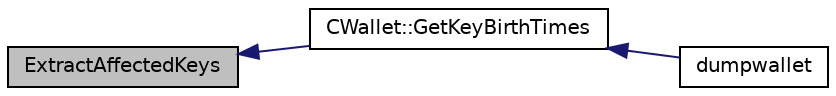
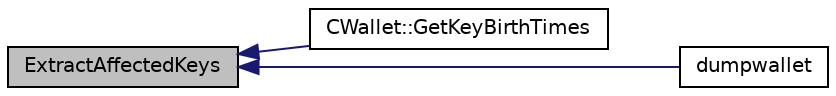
edge "dumpwallet" -> "CWallet::GetKeyBirthTimes": now "dumpwallet" -> "ExtractAffectedKeys"
